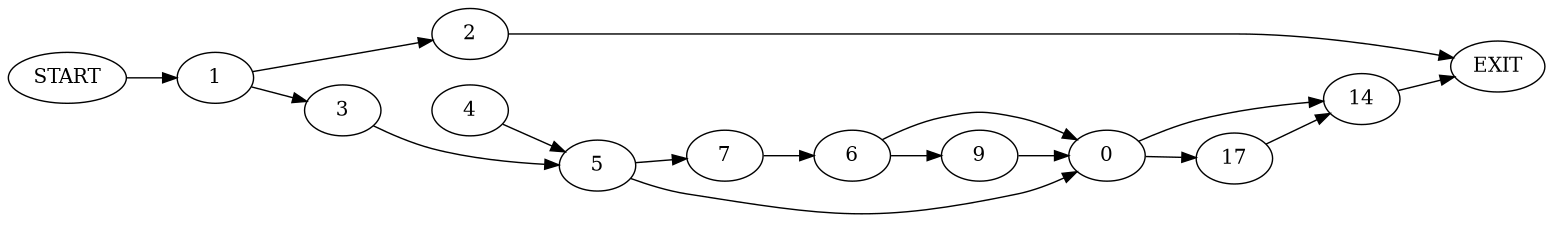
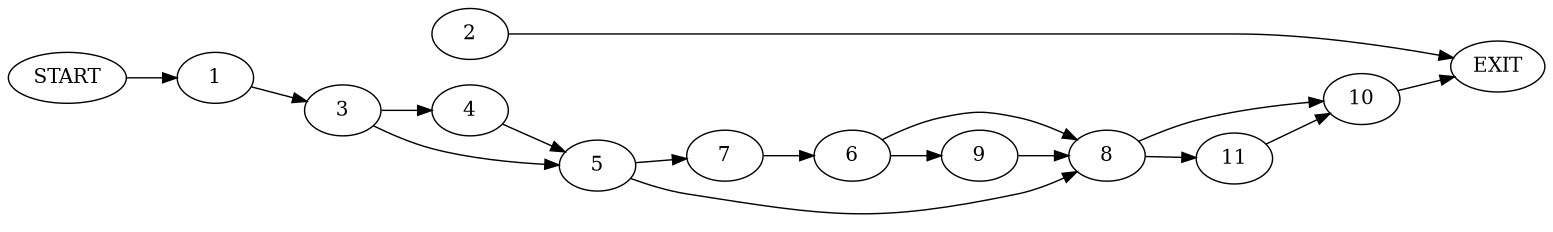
edge "1" -> "2": removed
node "14": label "14" -> "10"
edge "3" -> "4": added
node "0": label "0" -> "8"
node "17": label "17" -> "11"
